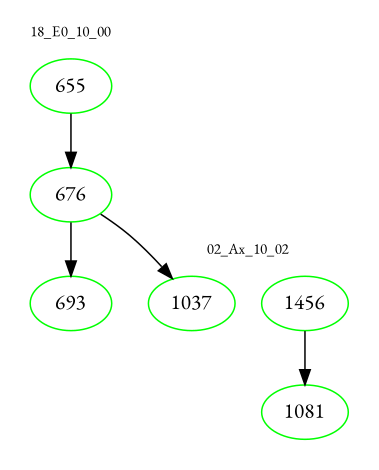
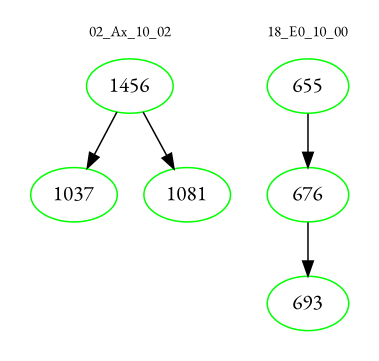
edge "676" -> "1037": now "1456" -> "1037"
